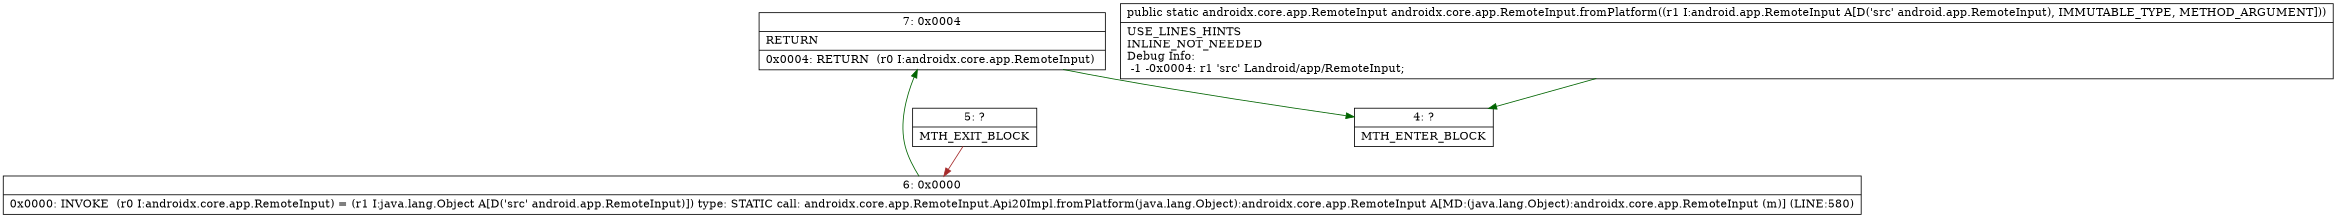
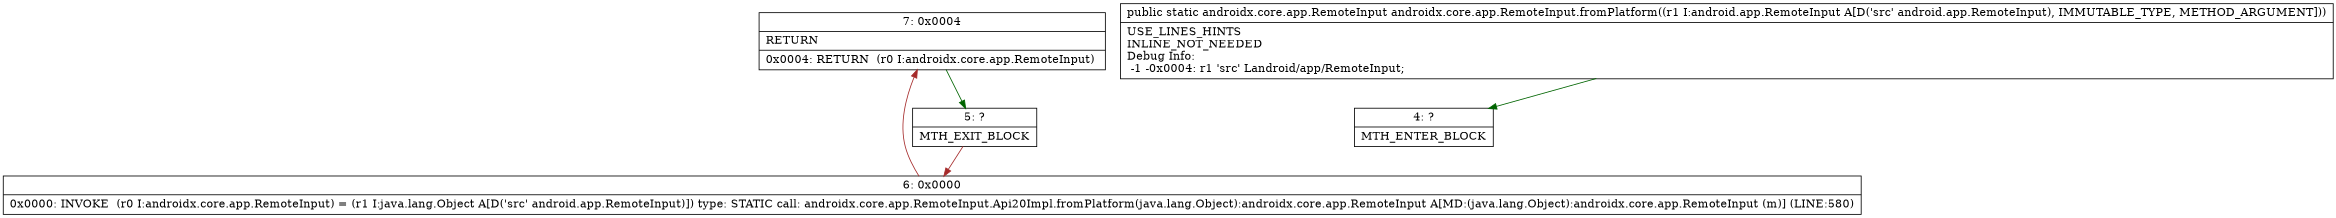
edge "7: 0x0004" -> "4: ?": now "7: 0x0004" -> "5: ?"
edge "6: 0x0000" -> "7: 0x0004": color darkgreen -> brown
